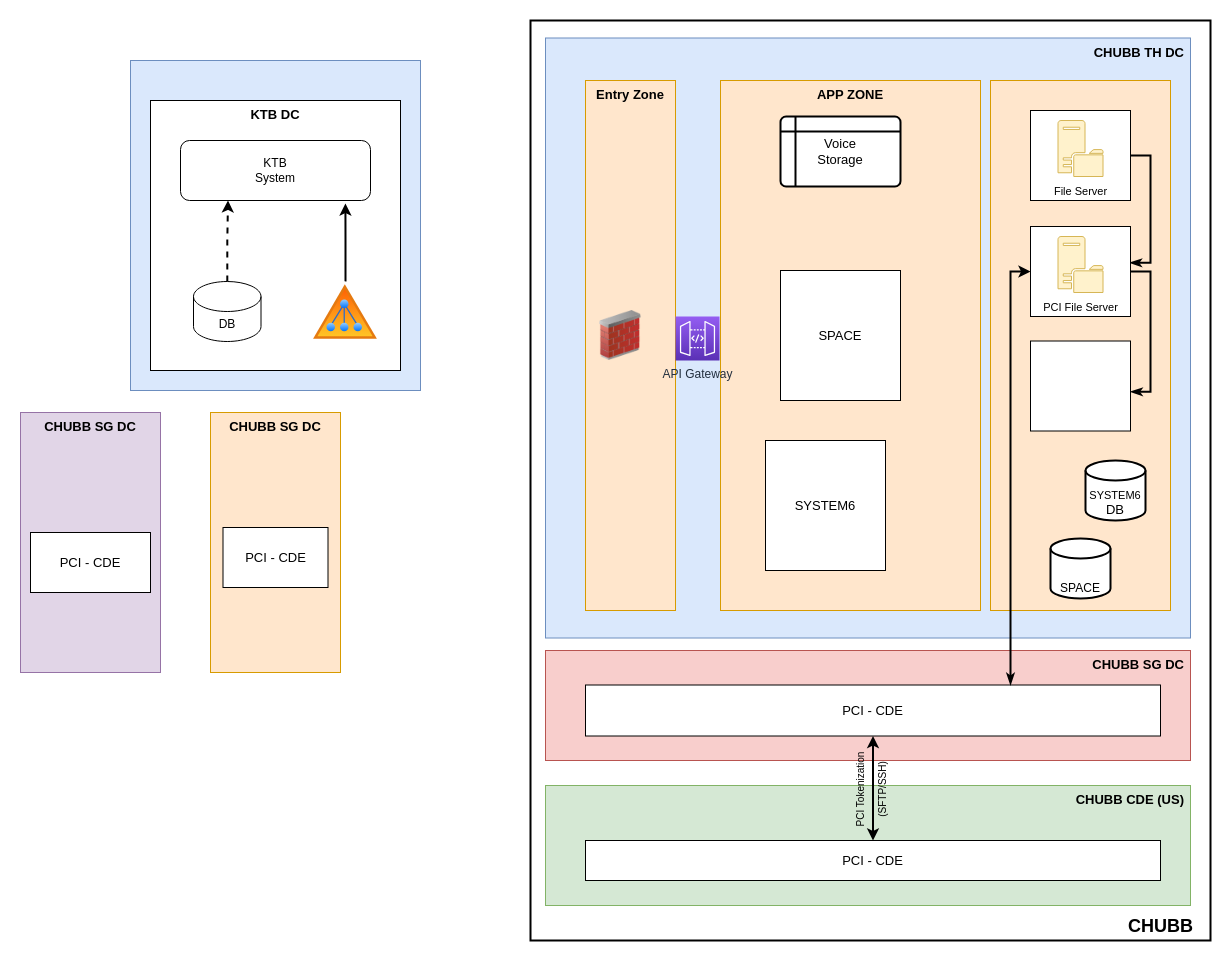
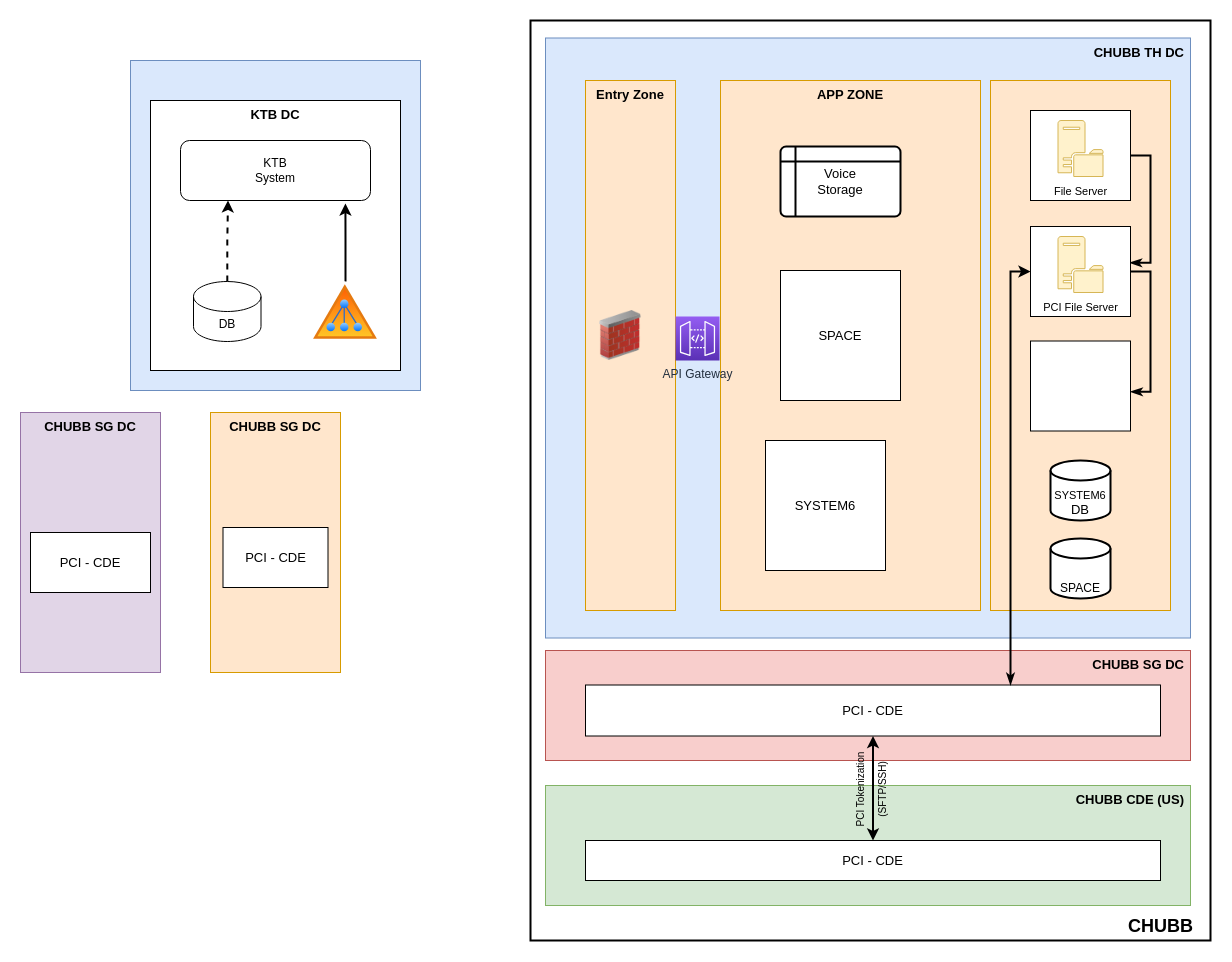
node "Voice Storage": moved (841, 152) -> (841, 182)
node "SYSTEM6 DB": moved (1116, 491) -> (1081, 491)
